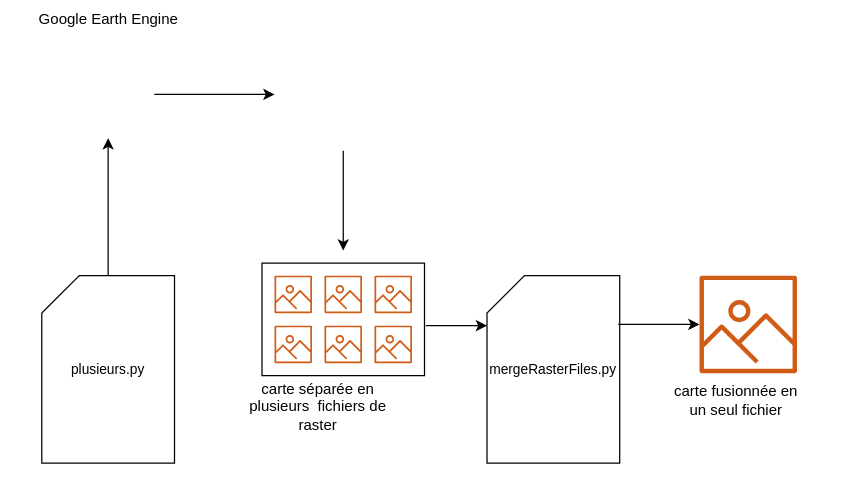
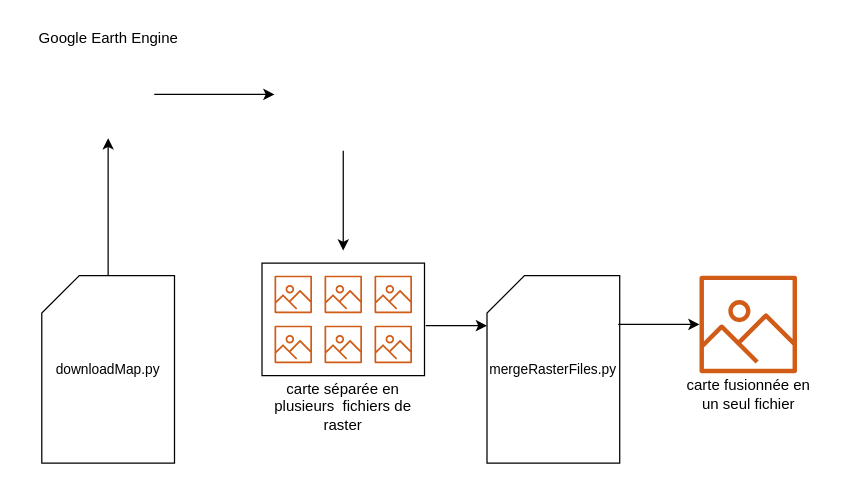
node "Google Earth Engine": moved (108, 19) -> (108, 38)
node "plusieurs.py": label "plusieurs.py" -> "downloadMap.py"
node "carte fusionnée en un seul fichier": moved (736, 401) -> (748, 394)
node "carte séparée en plusieurs fichiers de raster": moved (318, 407) -> (343, 407)
